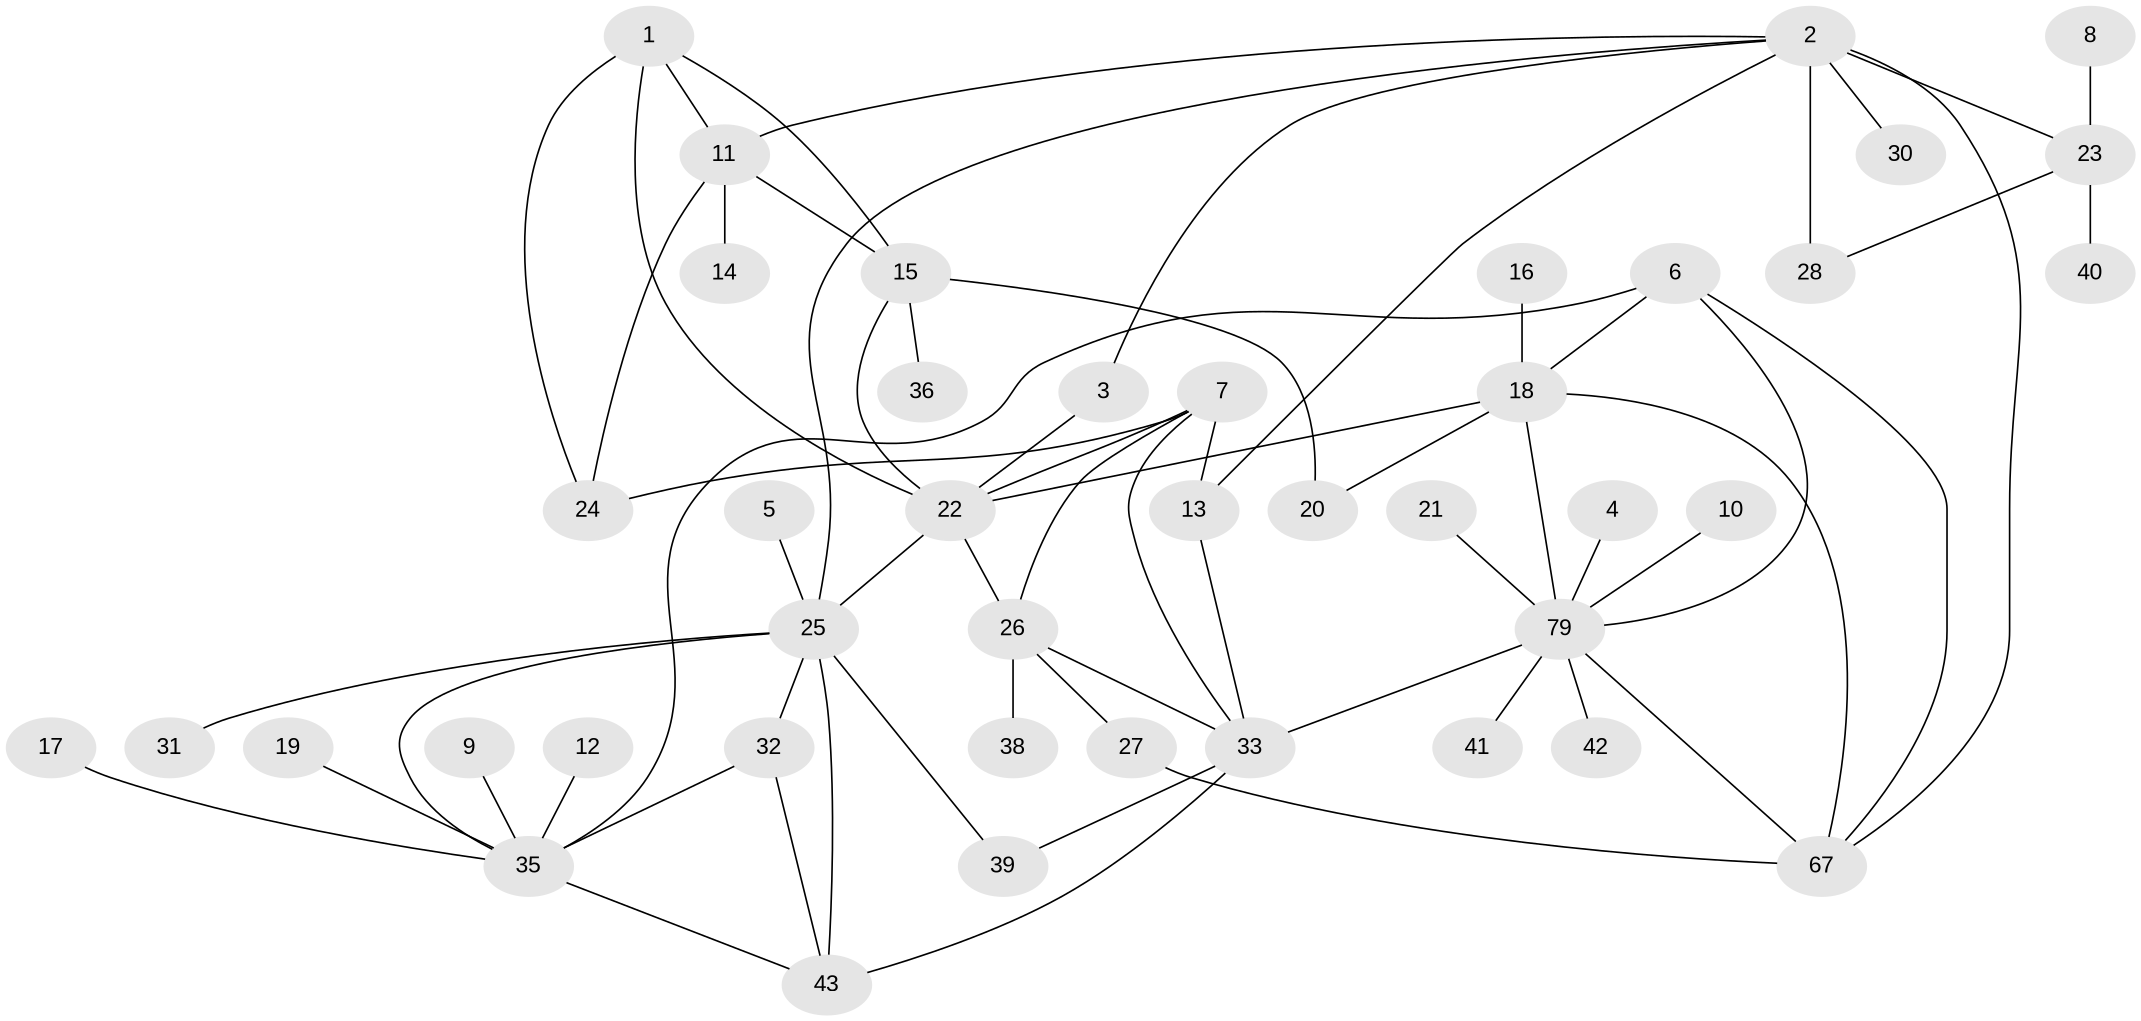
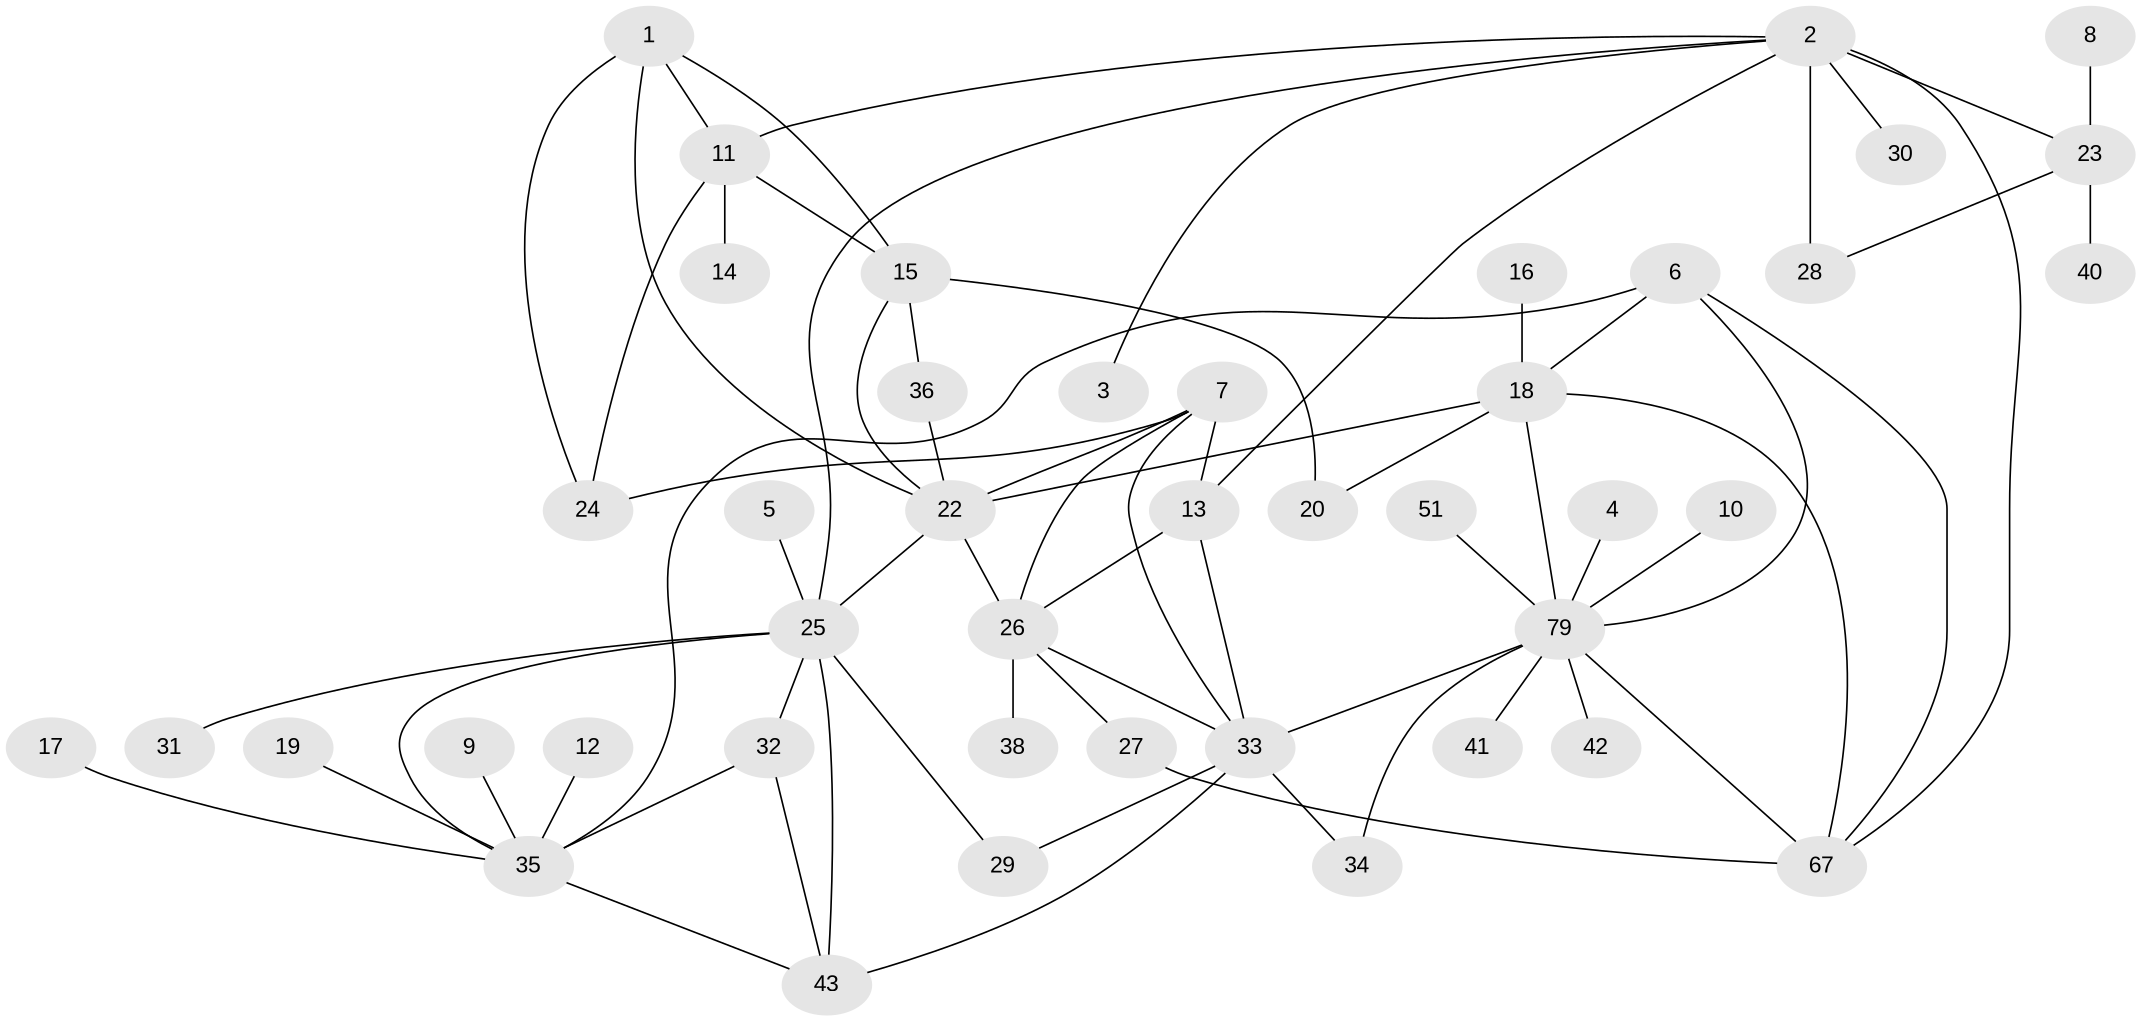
edge "3" -- "22": now "36" -- "22"
node "21": label "21" -> "51"
edge "13" -- "26": added
node "39": label "39" -> "29"
node "34": added
